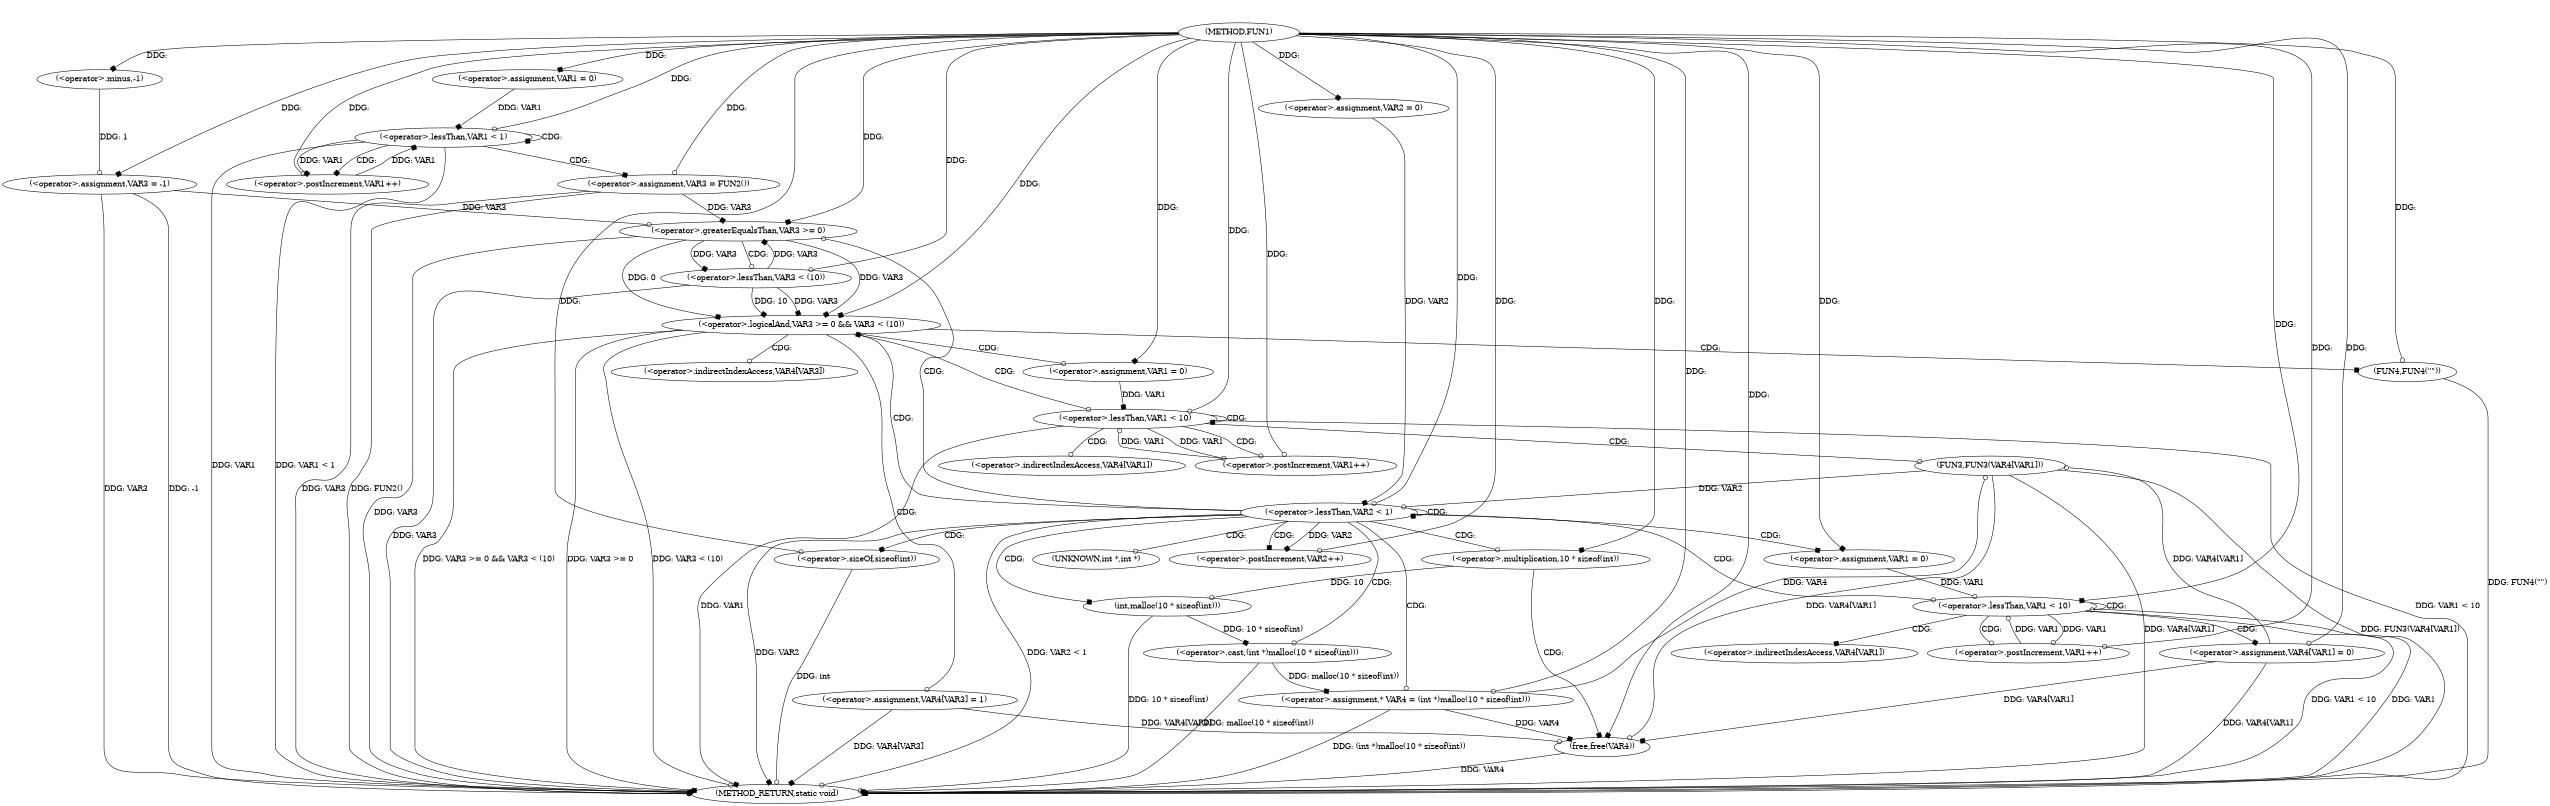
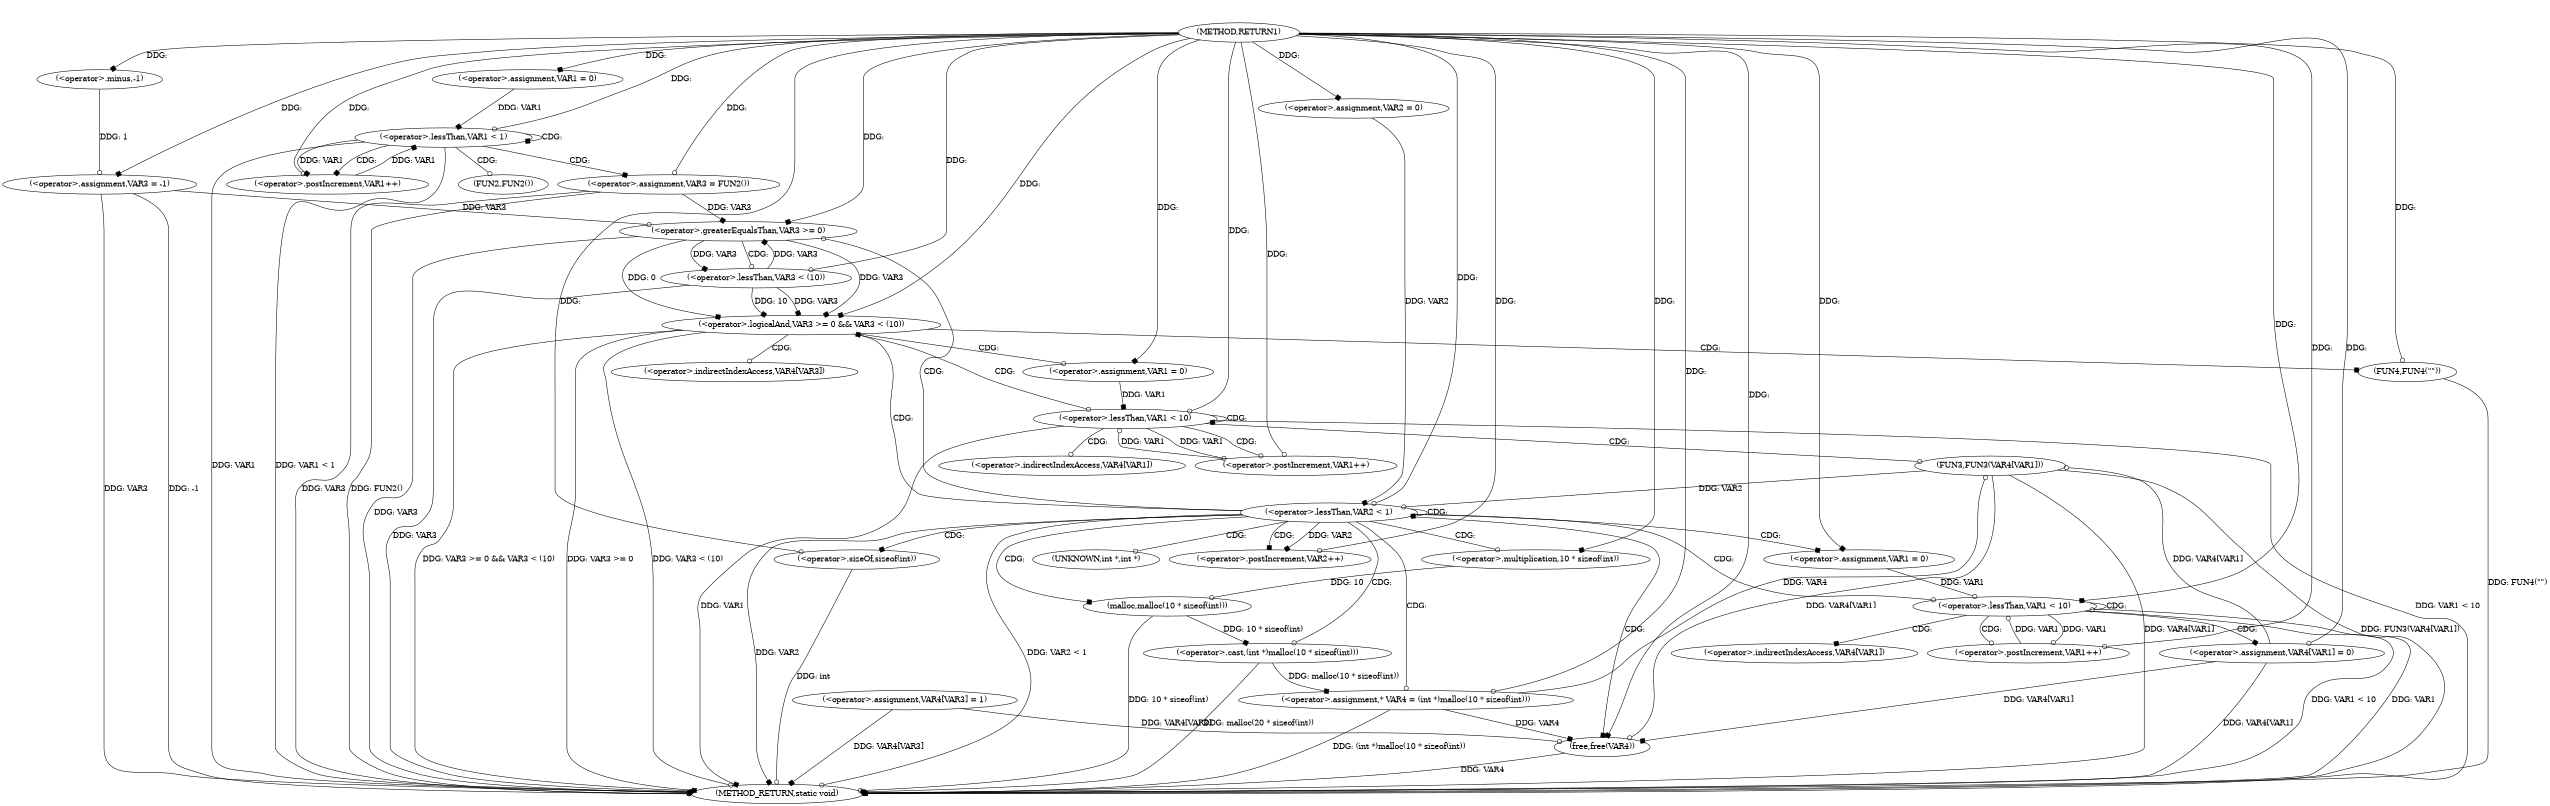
node "(METHOD,FUN1)": label "(METHOD,FUN1)" -> "(METHOD,RETURN1)"
node "(FUN2,FUN2())": added
edge "(<operator>.logicalAnd,VAR3 >= 0 && VAR3 < (10))" -> "(<operator>.assignment,VAR4[VAR3] = 1)": removed, label "CDG:"
node "(int,malloc(10 * sizeof(int)))": label "(int,malloc(10 * sizeof(int)))" -> "(malloc,malloc(10 * sizeof(int)))"
edge "(<operator>.multiplication,10 * sizeof(int))" -> "(free,free(VAR4))": now "(<operator>.lessThan,VAR2 < 1)" -> "(free,free(VAR4))"
edge "(<operator>.cast,(int *)malloc(10 * sizeof(int)))" -> "(METHOD_RETURN,static void)": label "DDG: malloc(10 * sizeof(int))" -> "DDG: malloc(20 * sizeof(int))"
